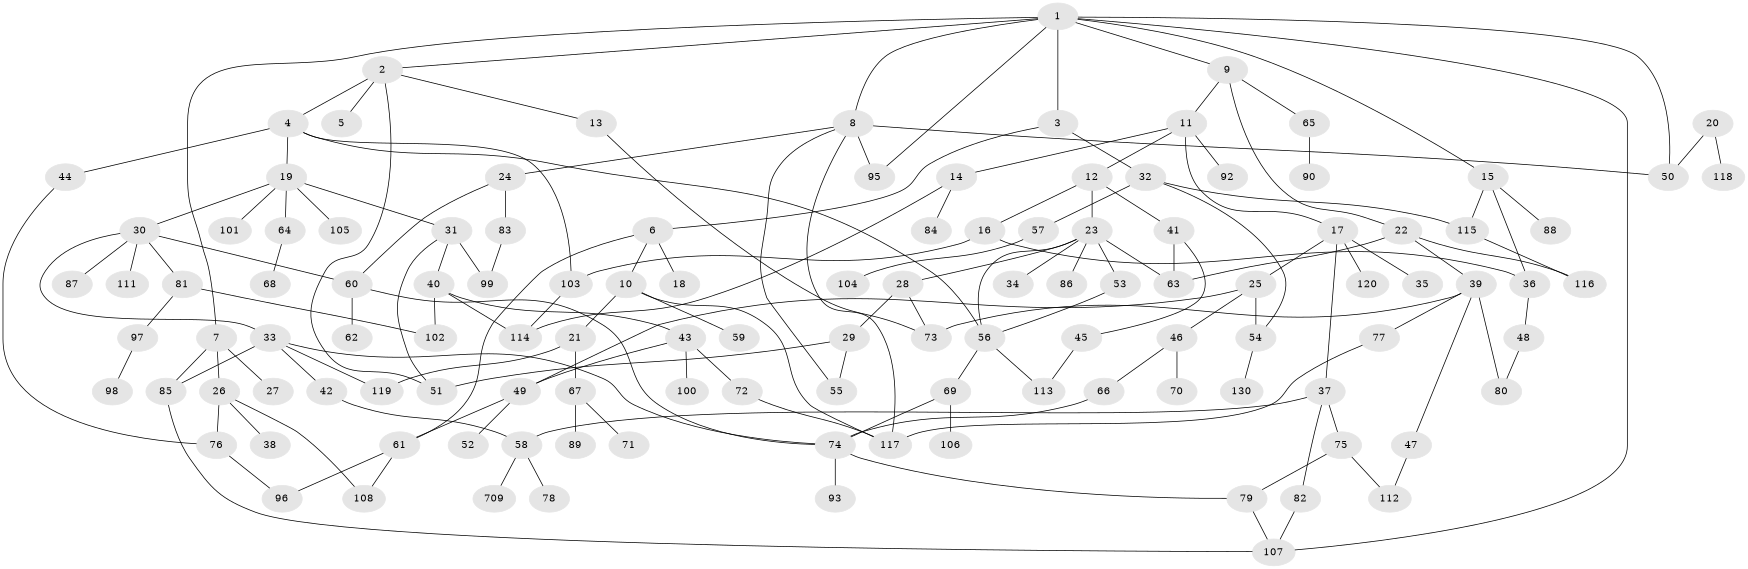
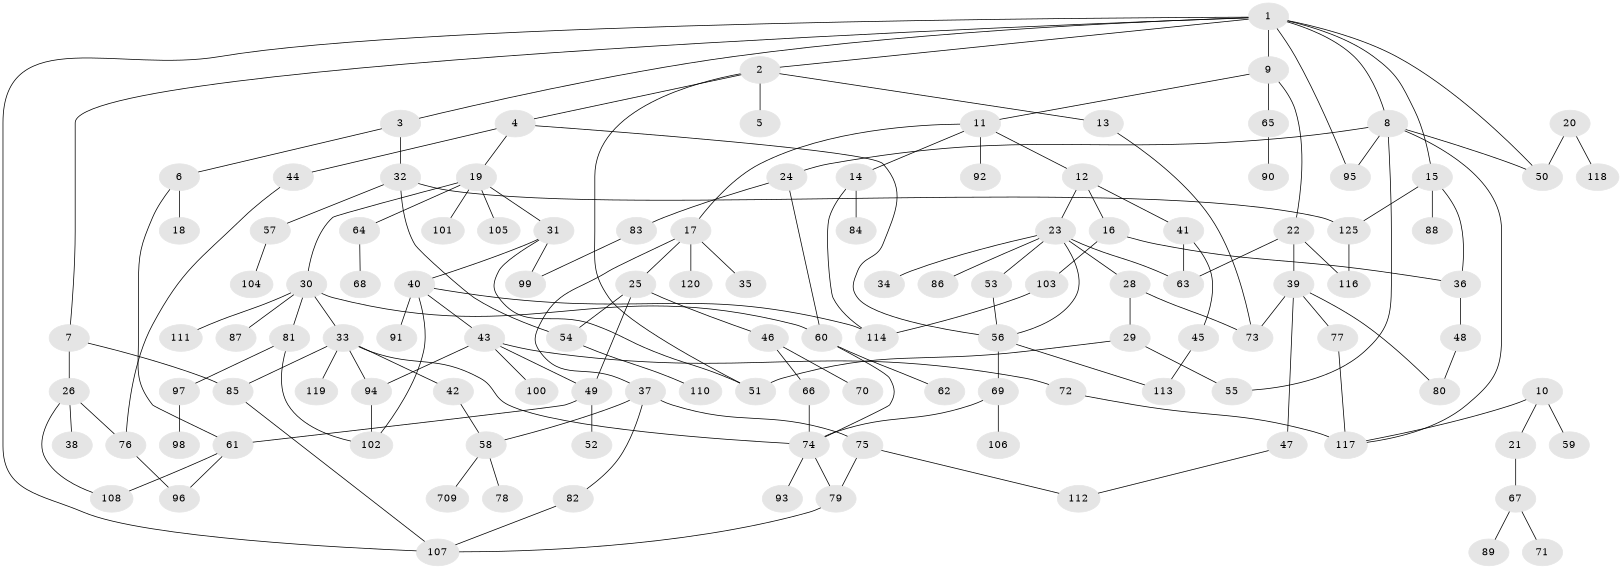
edge "4" -- "103": removed
node "115": label "115" -> "125"
edge "6" -- "10": removed
node "91": added
edge "21" -- "119": removed
node "27": removed
node "94": added
node "130": label "130" -> "110"
